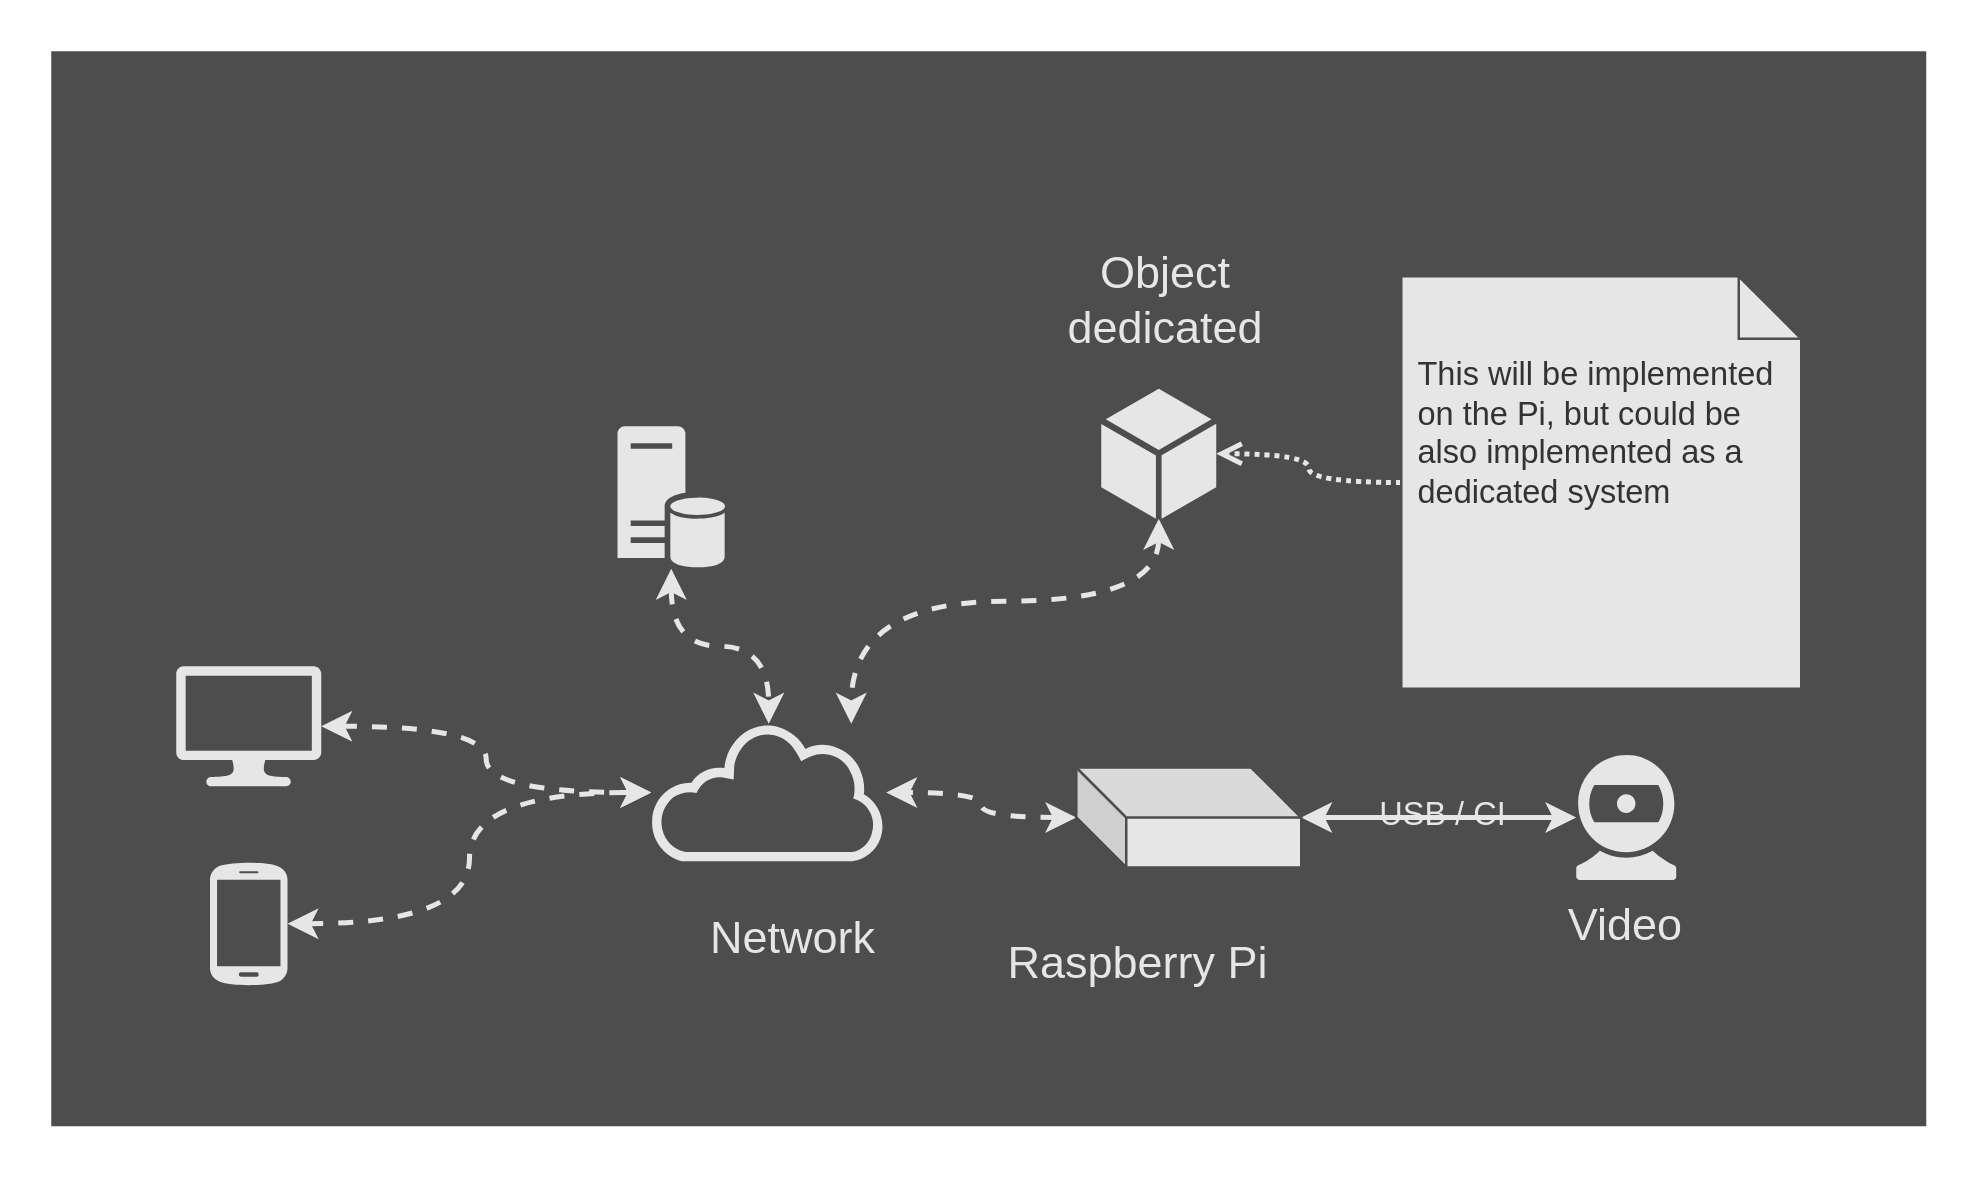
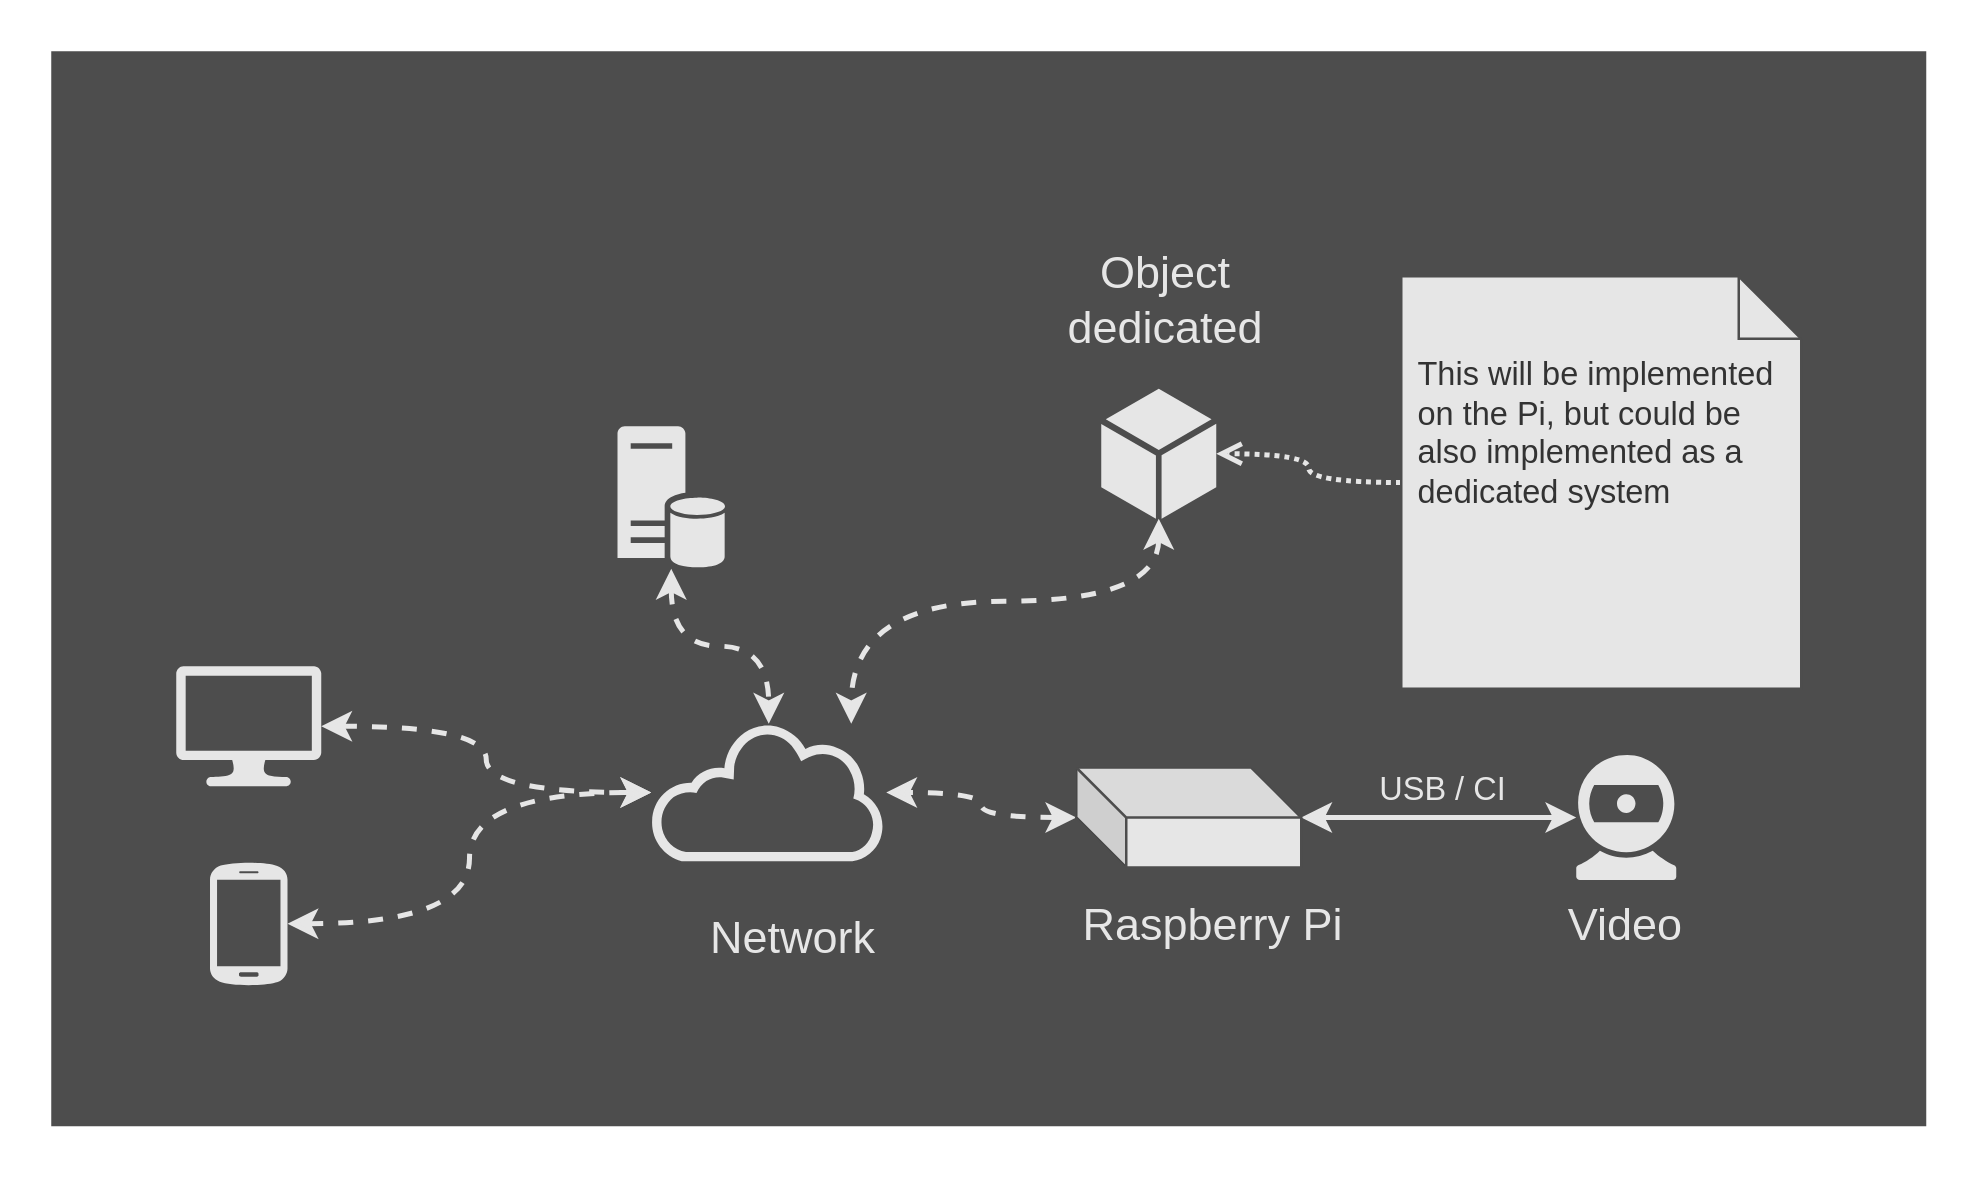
node "USB / CI": moved (1444, 813) -> (1444, 788)
node "Raspberry Pi": moved (1139, 964) -> (1214, 926)
